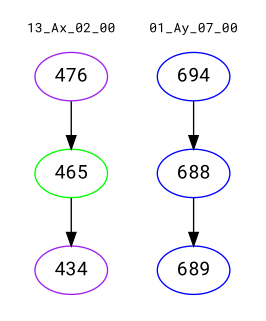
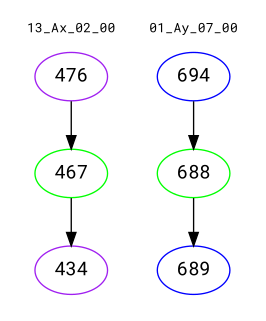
node "465": label "465" -> "467"
node "688": color blue -> green
